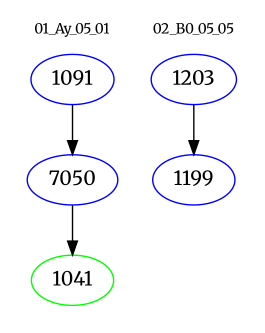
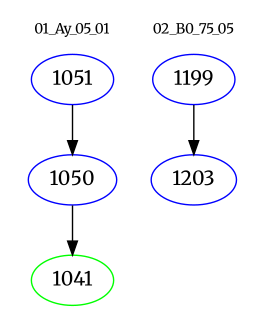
cluster "02_B0_05_05": label "02_B0_05_05" -> "02_B0_75_05"
node "1091": label "1091" -> "1051"
edge "1203" -> "1199": reversed
node "7050": label "7050" -> "1050"
